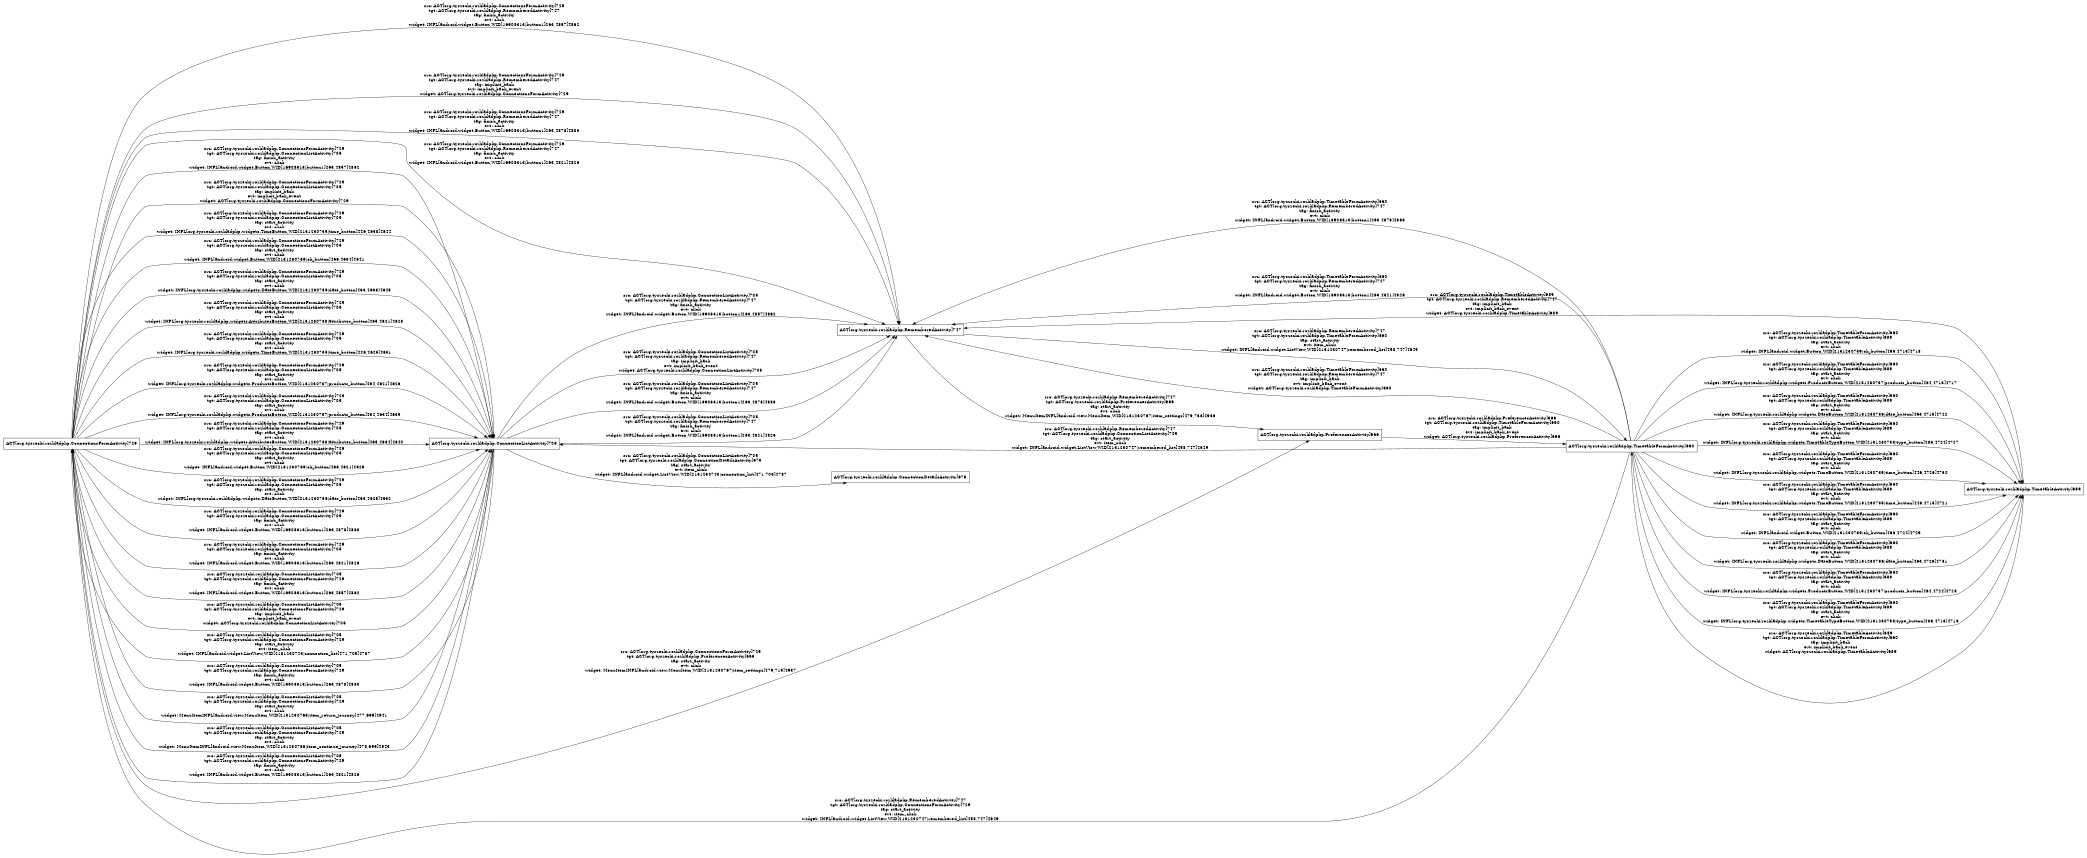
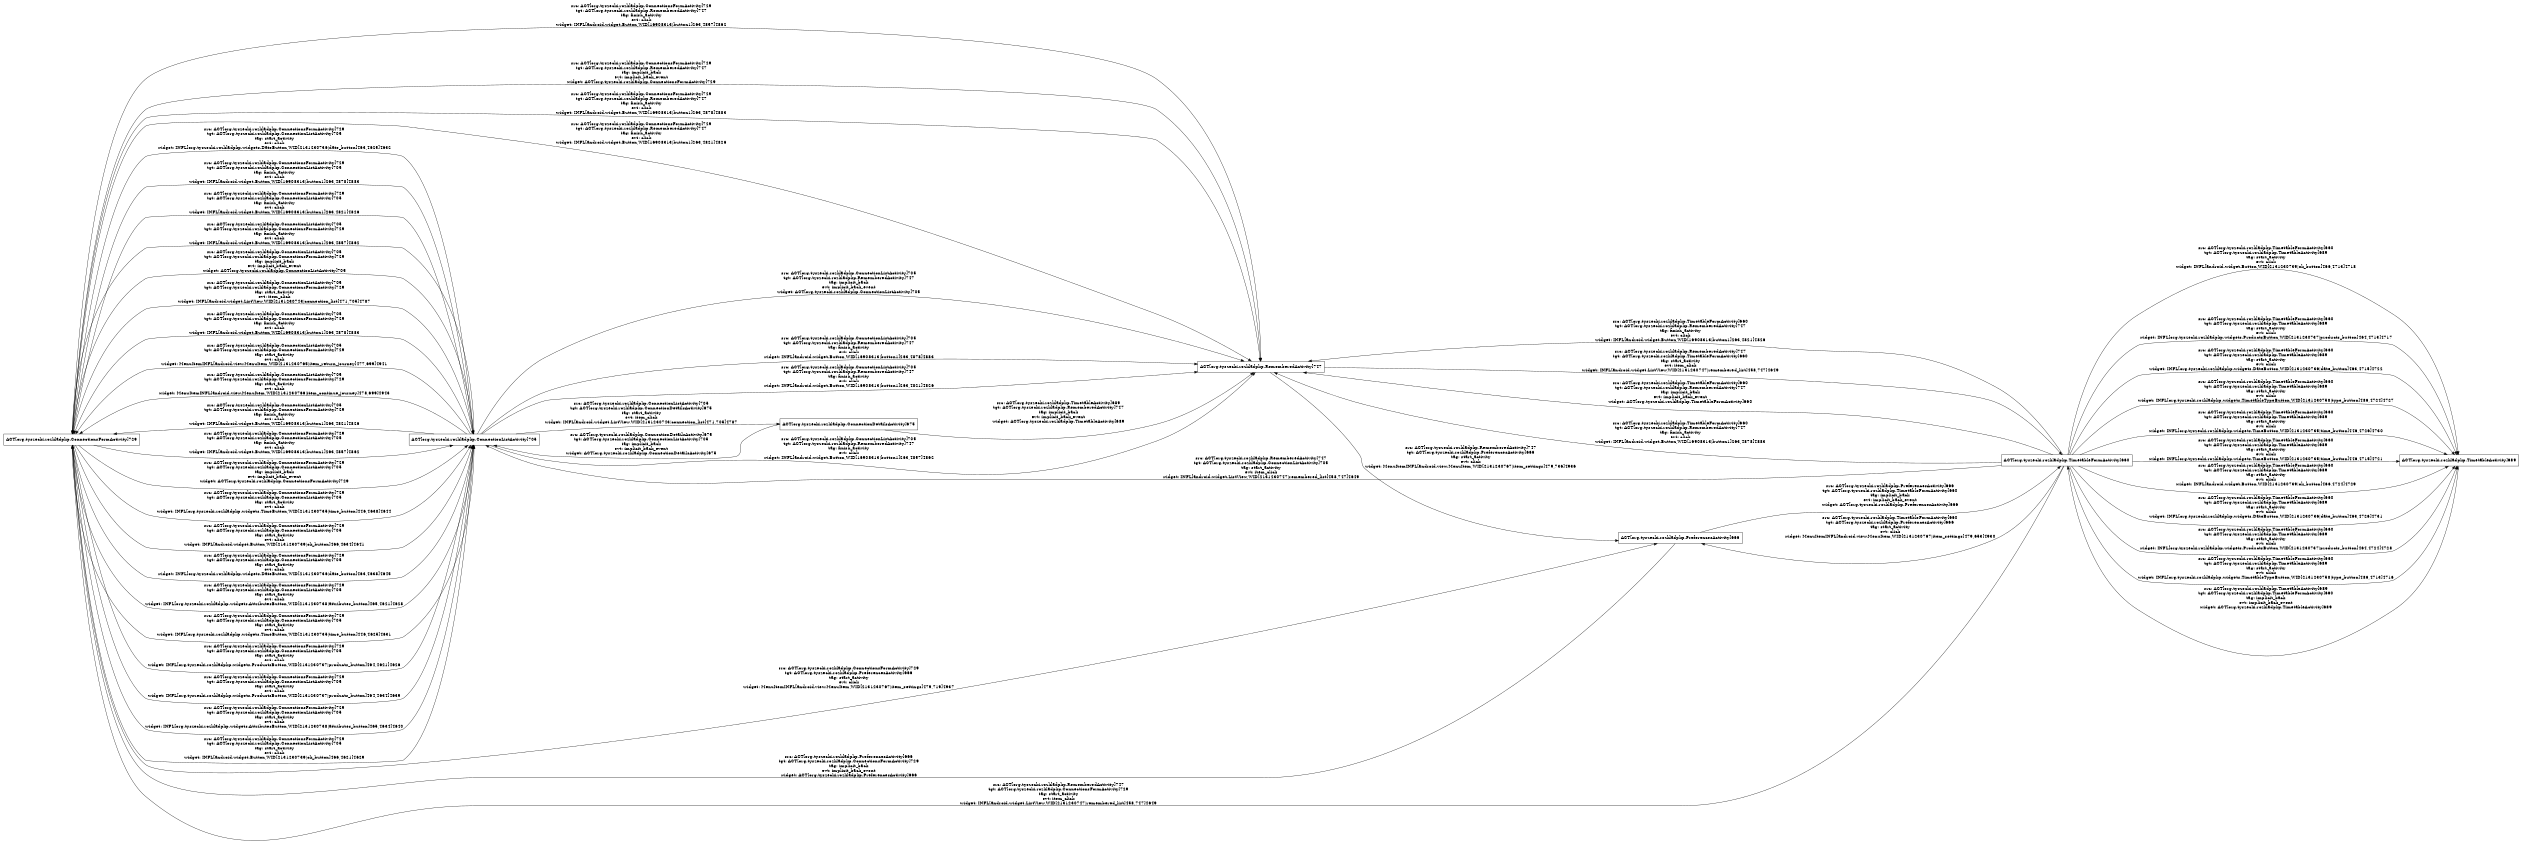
edge "ACT[org.tyszecki.rozkladpkp.TimetableActivity]689" -> "ACT[org.tyszecki.rozkladpkp.RememberedActivity]747": now "ACT[org.tyszecki.rozkladpkp.ConnectionDetailsActivity]675" -> "ACT[org.tyszecki.rozkladpkp.RememberedActivity]747"
edge "ACT[org.tyszecki.rozkladpkp.ConnectionDetailsActivity]675" -> "ACT[org.tyszecki.rozkladpkp.ConnectionListActivity]705": added, label "src: ACT[org.tyszecki.rozkladpkp.ConnectionDetailsActivity]675 tgt: ACT[org.tyszecki.rozkladpkp.ConnectionListActivity]705 tag: implicit_back evt: implicit_back_event widget: ACT[org.tyszecki.rozkladpkp.ConnectionDetailsActivity]675"
edge "ACT[org.tyszecki.rozkladpkp.TimetableFormActivity]660" -> "ACT[org.tyszecki.rozkladpkp.PreferencesActivity]666": added, label "src: ACT[org.tyszecki.rozkladpkp.TimetableFormActivity]660 tgt: ACT[org.tyszecki.rozkladpkp.PreferencesActivity]666 tag: start_activity evt: click widget: MenuItemINFL[android.view.MenuItem,WID[2131230767|item_settings]479,653]4930"
edge "ACT[org.tyszecki.rozkladpkp.PreferencesActivity]666" -> "ACT[org.tyszecki.rozkladpkp.ConnectionsFormActivity]729": added, label "src: ACT[org.tyszecki.rozkladpkp.PreferencesActivity]666 tgt: ACT[org.tyszecki.rozkladpkp.ConnectionsFormActivity]729 tag: implicit_back evt: implicit_back_event widget: ACT[org.tyszecki.rozkladpkp.PreferencesActivity]666"
